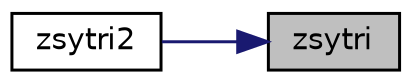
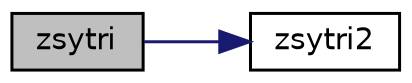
edge "zsytri2" -> "zsytri": reversed
